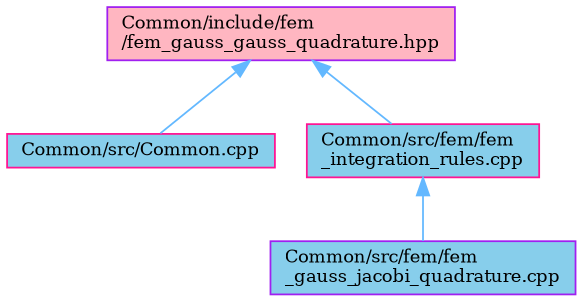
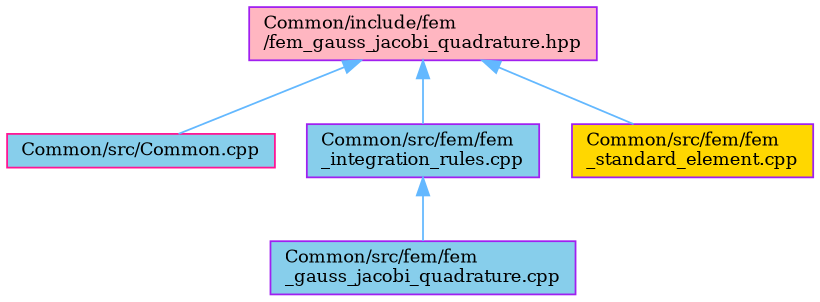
node "Common/include/fem /fem_gauss_gauss_quadrature.hpp": label "Common/include/fem /fem_gauss_gauss_quadrature.hpp" -> "Common/include/fem /fem_gauss_jacobi_quadrature.hpp"
node "Common/src/fem/fem _integration_rules.cpp": color deeppink -> purple
node "Common/src/fem/fem _standard_element.cpp": added
